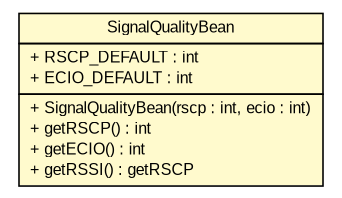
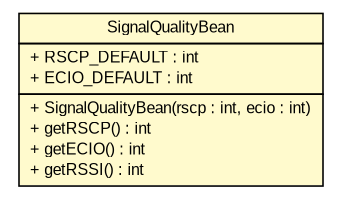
node "SignalQualityBean": text "+ getRSSI() : getRSCP" -> "+ getRSSI() : int"
